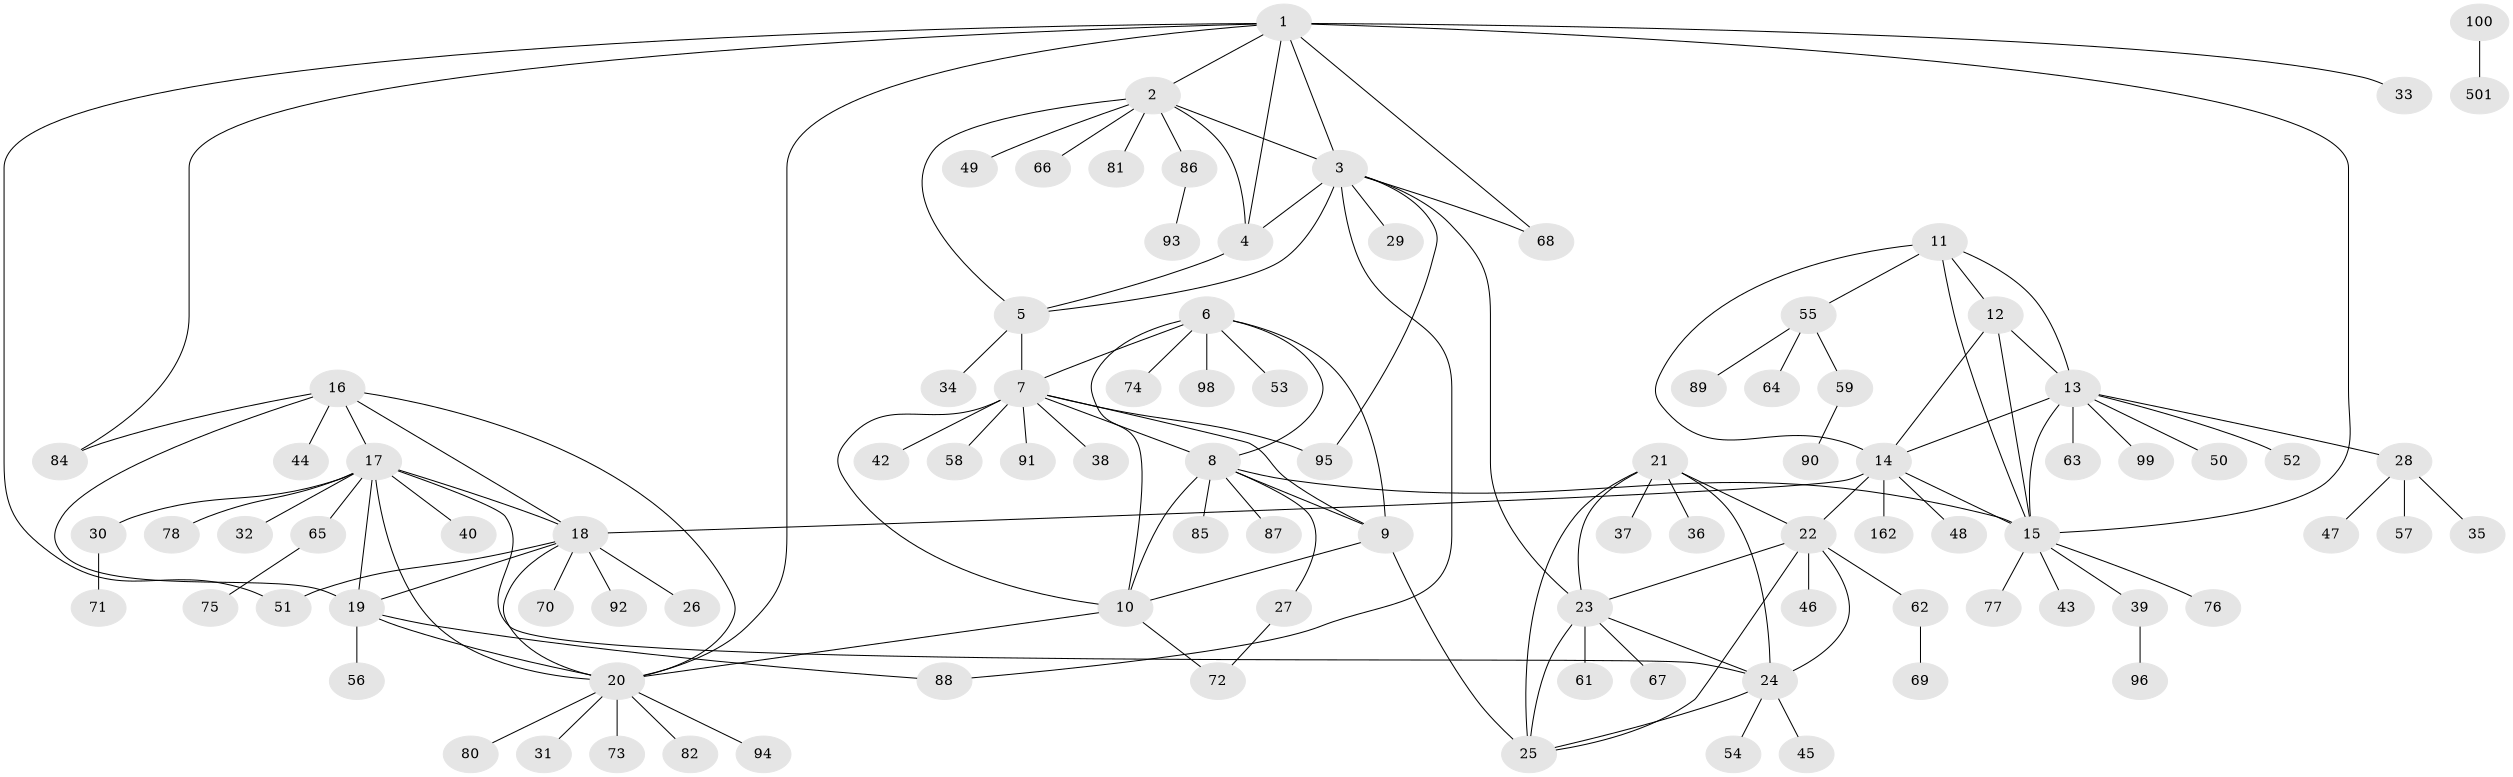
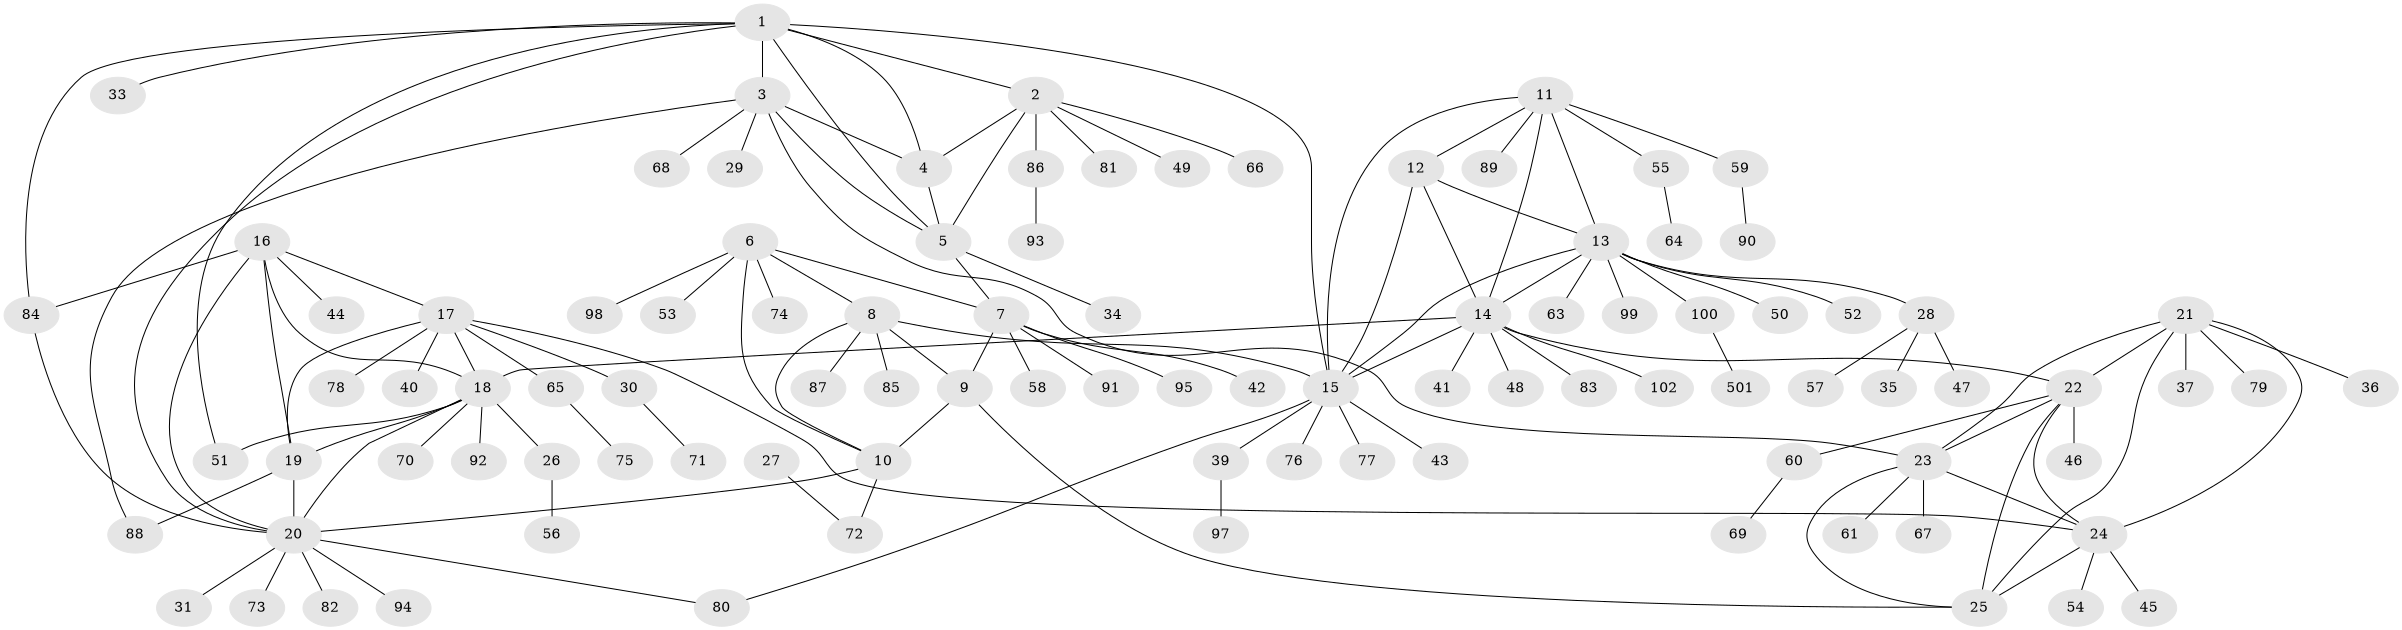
edge "2" -- "3": removed
edge "1" -- "68": now "1" -- "5"
edge "13" -- "100": added
edge "3" -- "95": removed
edge "55" -- "89": now "11" -- "89"
edge "55" -- "59": now "11" -- "59"
edge "6" -- "9": removed
node "41": added
node "83": added
node "79": added
edge "7" -- "8": removed
node "38": removed
edge "15" -- "80": added
edge "7" -- "10": removed
edge "8" -- "27": removed
node "32": removed
node "162": label "162" -> "102"
node "62": label "62" -> "60"
edge "17" -- "20": now "84" -- "20"
edge "19" -- "56": now "26" -- "56"
node "96": label "96" -> "97"
